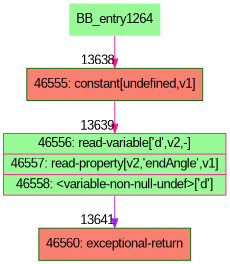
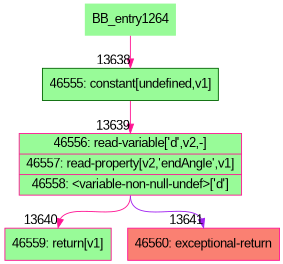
node "46555: constant[undefined,v1]": fillcolor salmon -> palegreen
node "46559: return[v1]": added
node "46560: exceptional-return": color darkgreen -> deeppink
